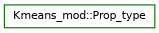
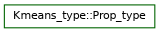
node "Kmeans_mod::Prop_type": label "Kmeans_mod::Prop_type" -> "Kmeans_type::Prop_type"
